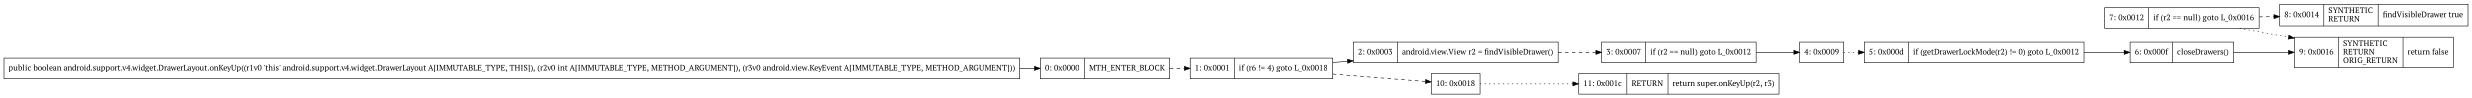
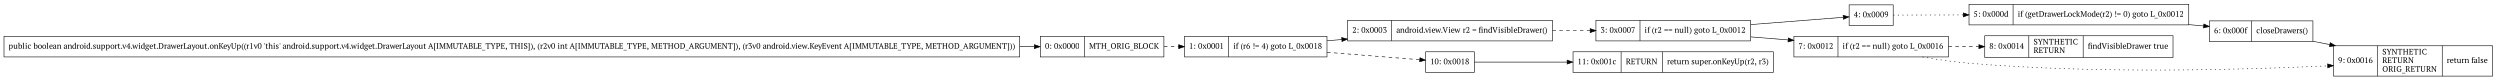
edge "3: 0x0007" -> "7: 0x0012": added
node "0: 0x0000": text "MTH_ENTER_BLOCK" -> "MTH_ORIG_BLOCK"
edge "10: 0x0018" -> "11: 0x001c": style dotted -> solid
